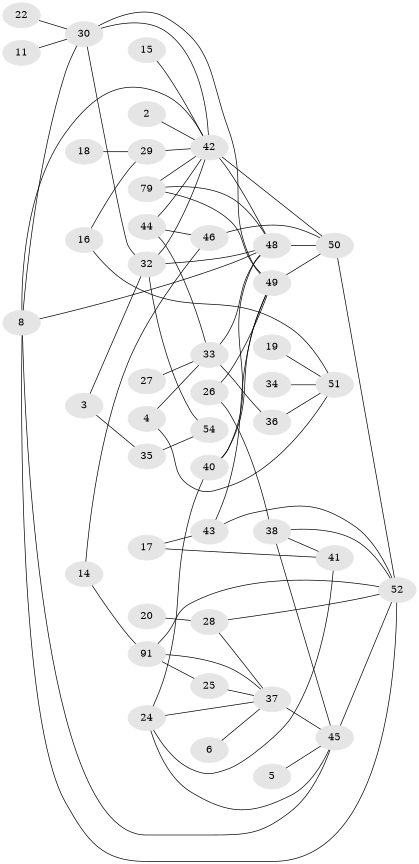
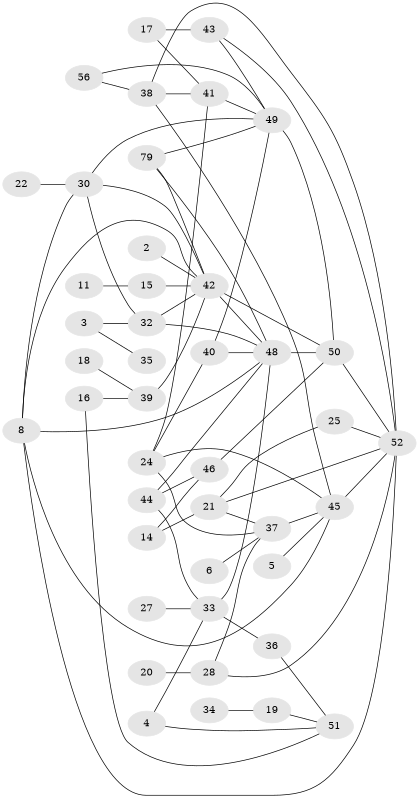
edge "30" -- "11": now "15" -- "11"
edge "41" -- "49": added
node "29": label "29" -> "39"
edge "42" -- "44": now "48" -- "44"
edge "34" -- "51": now "34" -- "19"
node "26": label "26" -> "56"
node "54": removed
node "91": label "91" -> "21"
edge "25" -- "37": now "25" -- "52"
